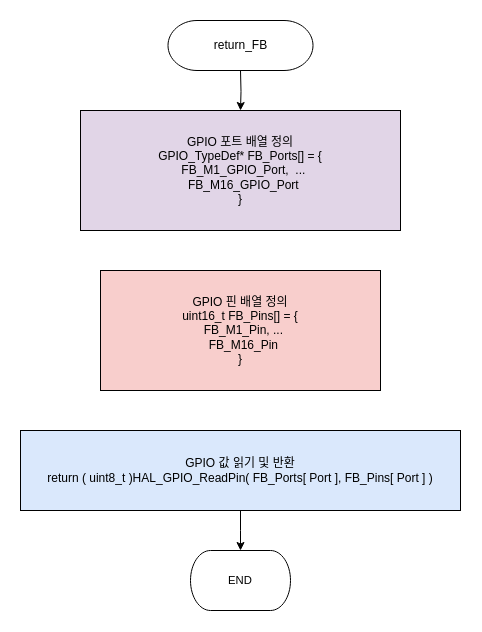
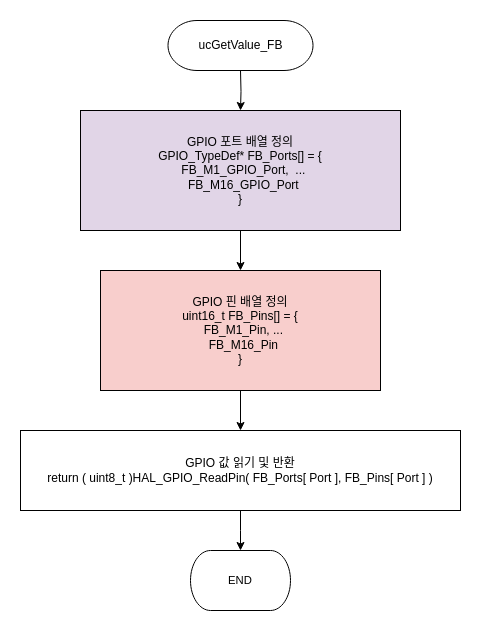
node "return_FB": label "return_FB" -> "ucGetValue_FB"
edge "GPIO 포트 배열 정의 GPIO_TypeDef* FB_Ports[] = { FB_M1_GPIO_Port, ... FB_M16_GPIO_Port }" -> "GPIO 핀 배열 정의 uint16_t FB_Pins[] = { FB_M1_Pin, ... FB_M16_Pin }": added
edge "GPIO 핀 배열 정의 uint16_t FB_Pins[] = { FB_M1_Pin, ... FB_M16_Pin }" -> "GPIO 값 읽기 및 반환 return ( uint8_t )HAL_GPIO_ReadPin( FB_Ports[ Port ], FB_Pins[ Port ] )": added
node "GPIO 값 읽기 및 반환 return ( uint8_t )HAL_GPIO_ReadPin( FB_Ports[ Port ], FB_Pins[ Port ] )": fillcolor #dae8fc -> #ffffff
